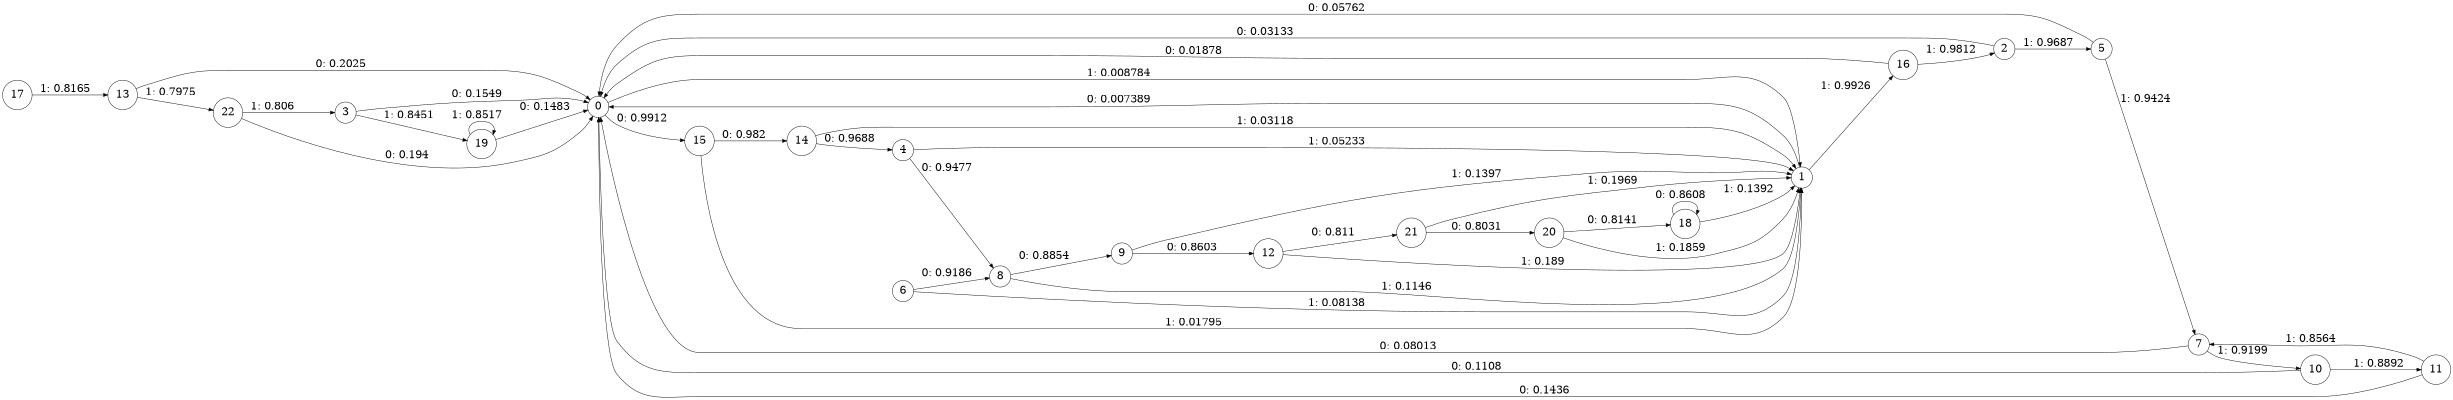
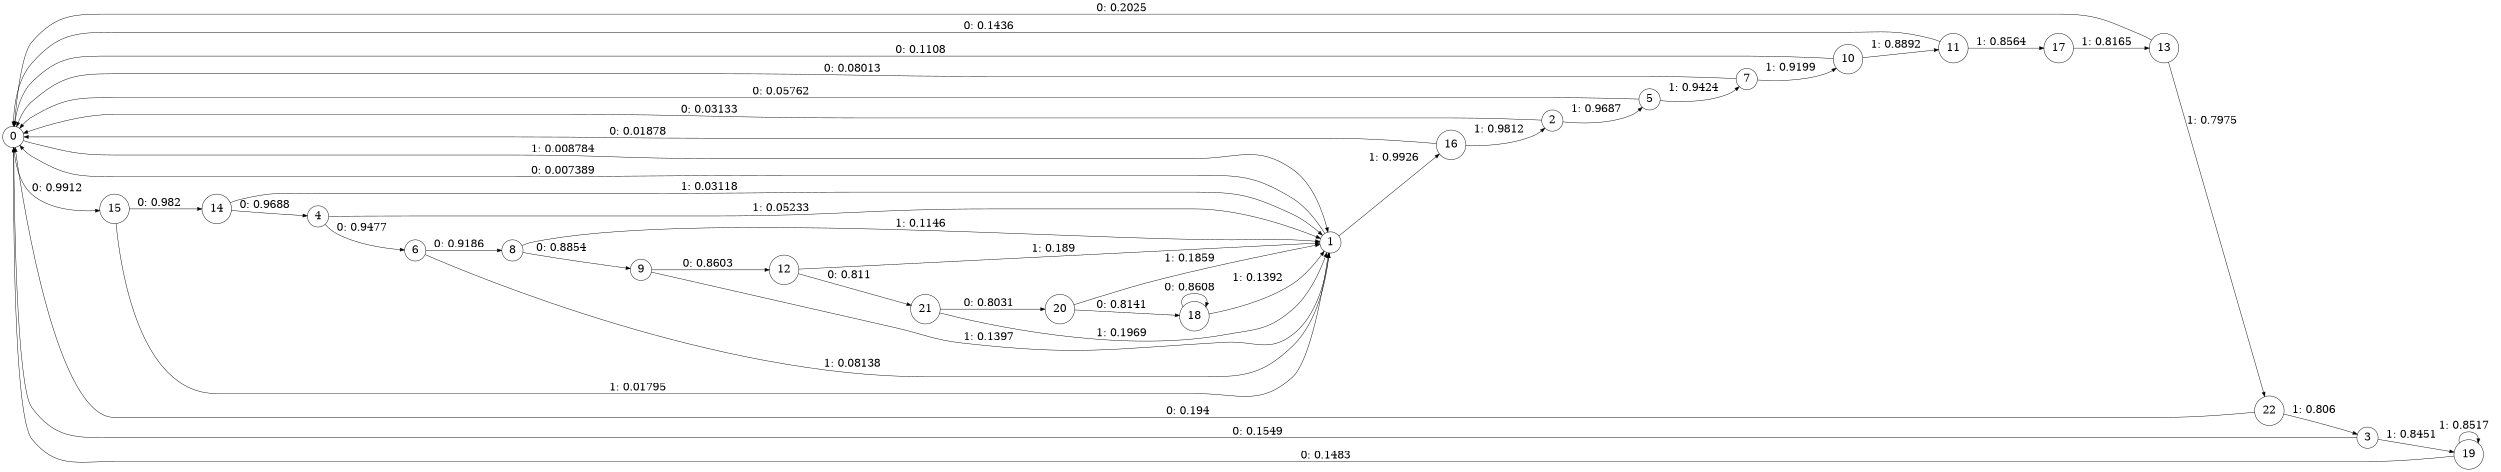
edge "4" -> "8": now "4" -> "6"
edge "11" -> "7": now "11" -> "17"
